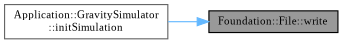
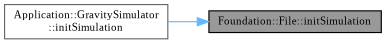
node "Foundation::File::write": label "Foundation::File::write" -> "Foundation::File::initSimulation"
